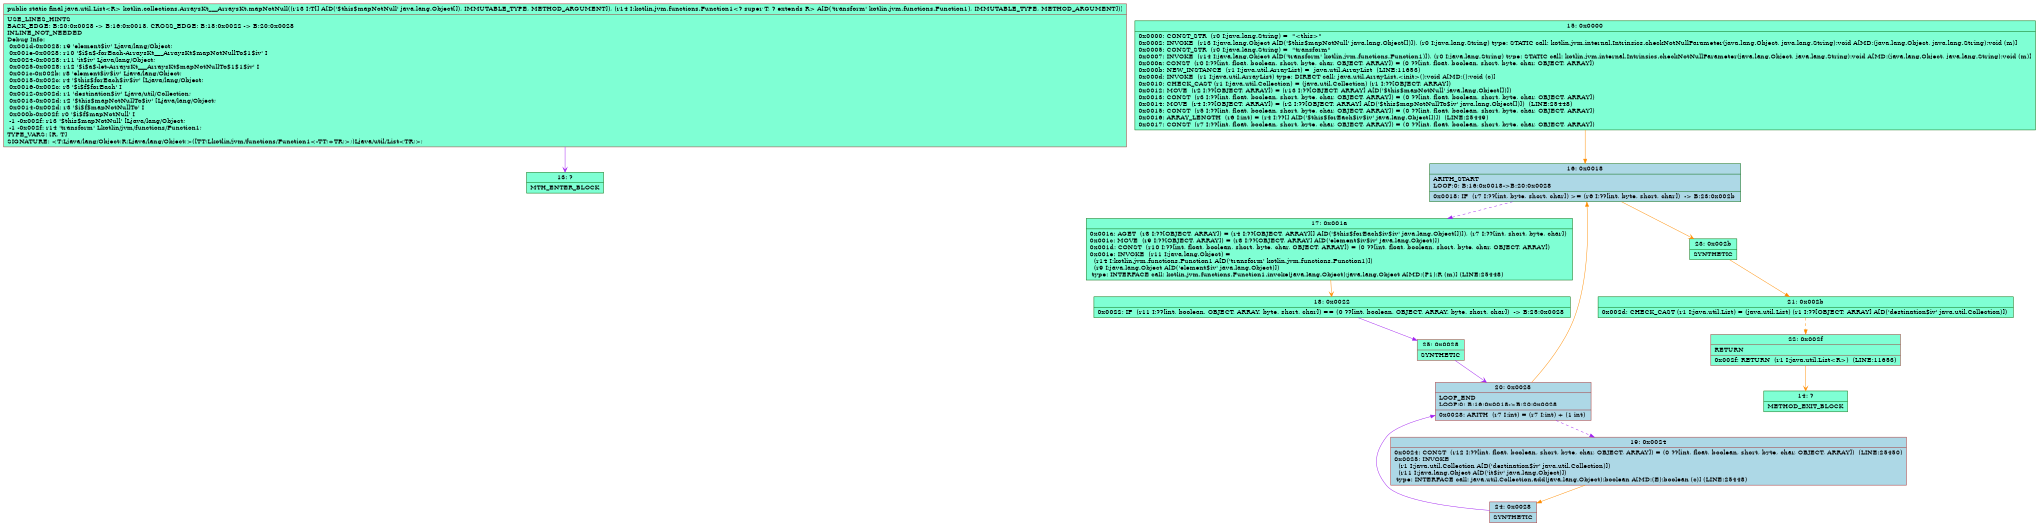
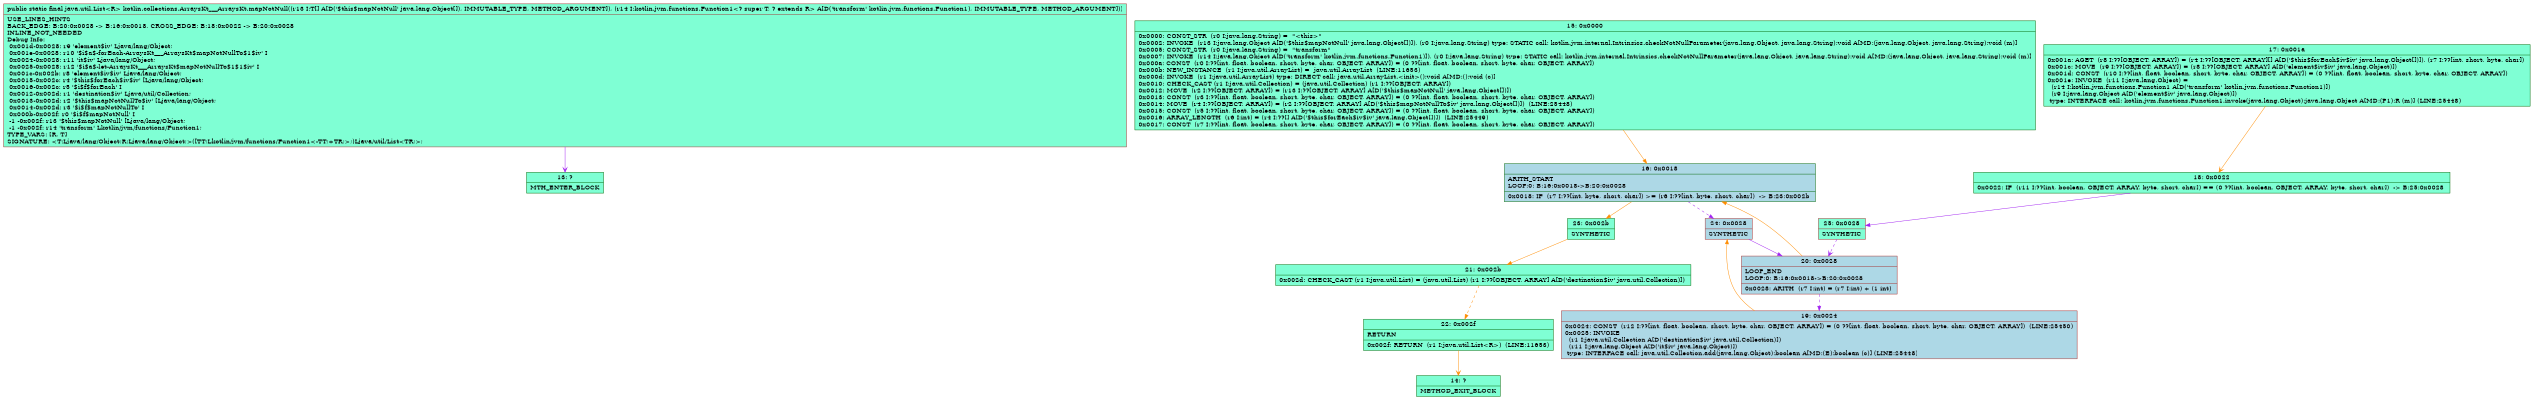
edge "16: 0x0018" -> "17: 0x001a": now "16: 0x0018" -> "24: 0x0028"
edge "16: 0x0018" -> "23: 0x002b": arrowhead vee -> normal
node "22: 0x002f": color brown -> darkgreen
edge "25: 0x0028" -> "20: 0x0028": style solid -> dashed
